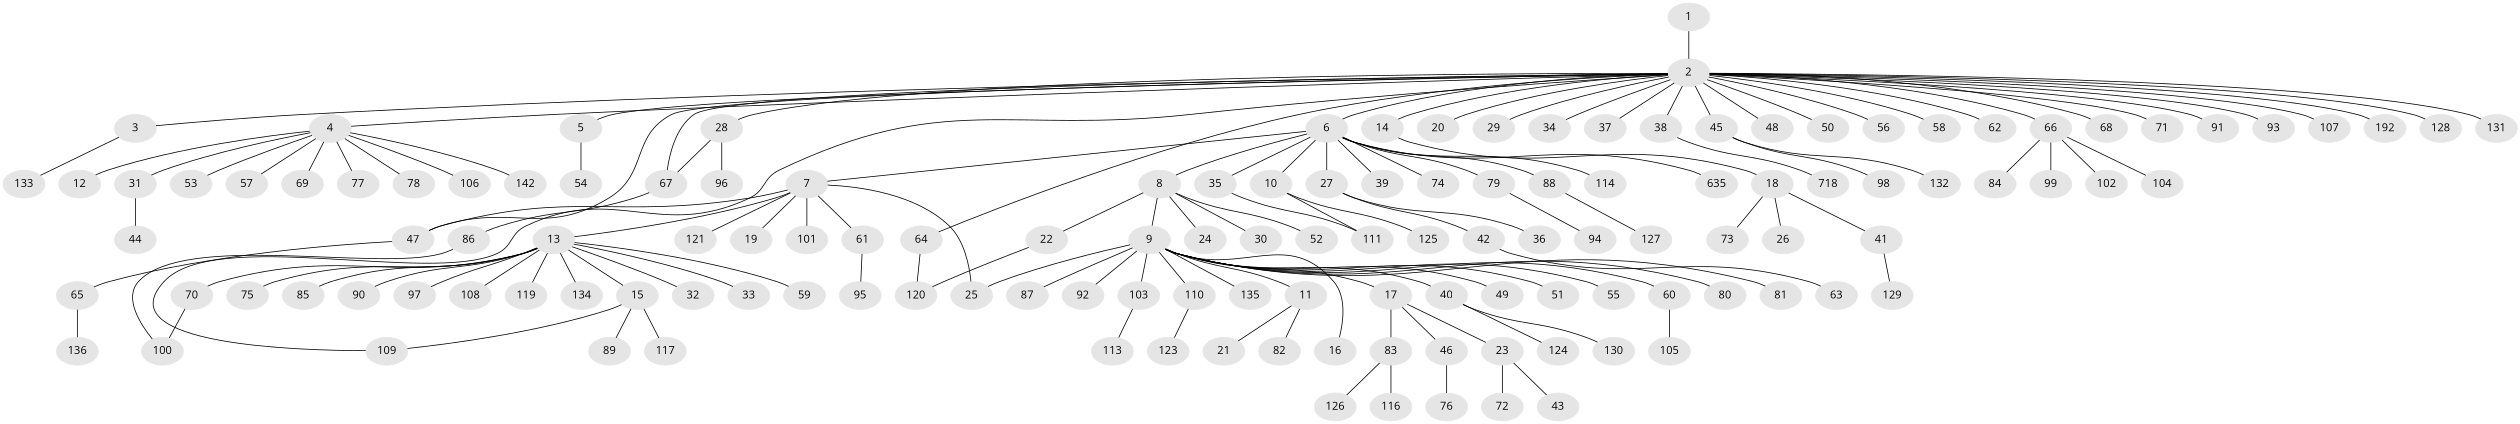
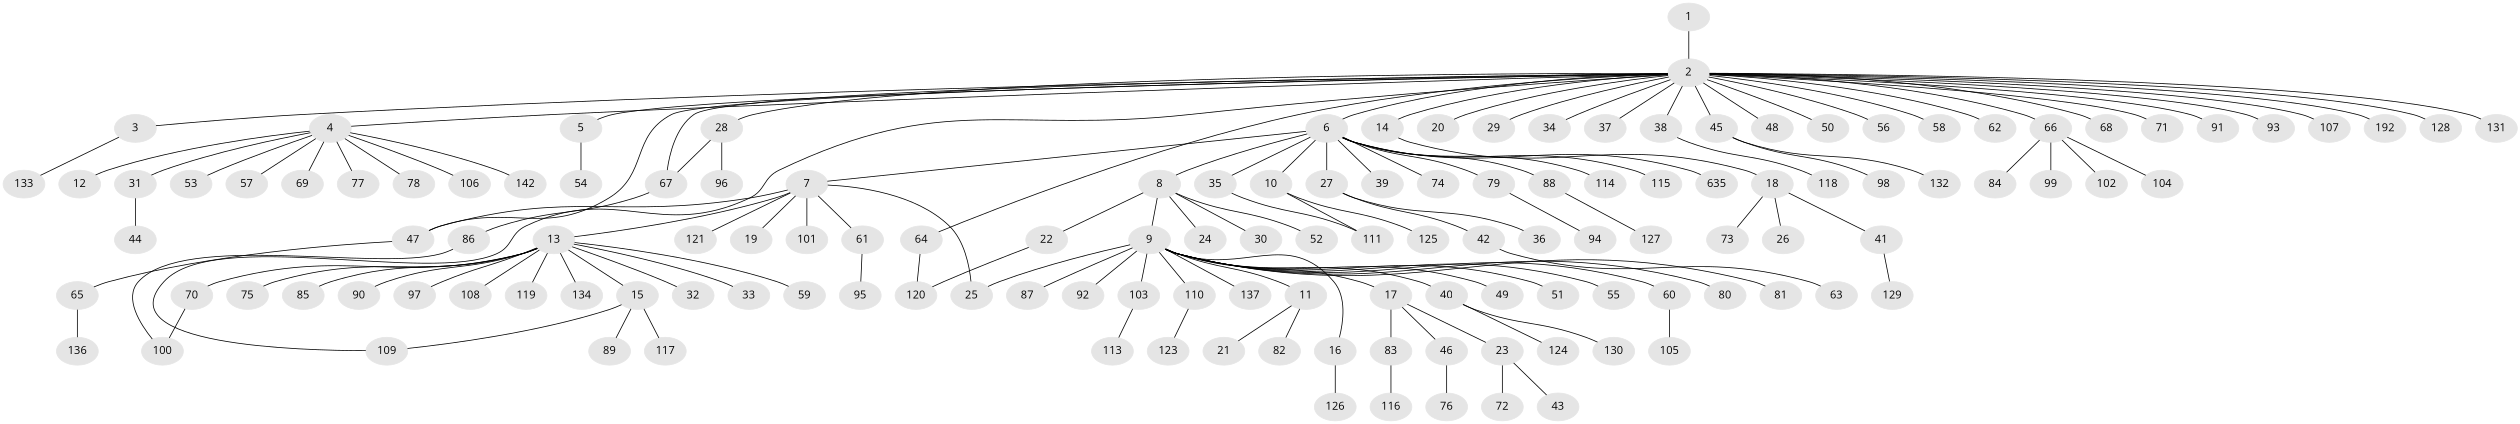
node "115": added
node "718": label "718" -> "118"
node "135": label "135" -> "137"
edge "83" -- "126": now "16" -- "126"
